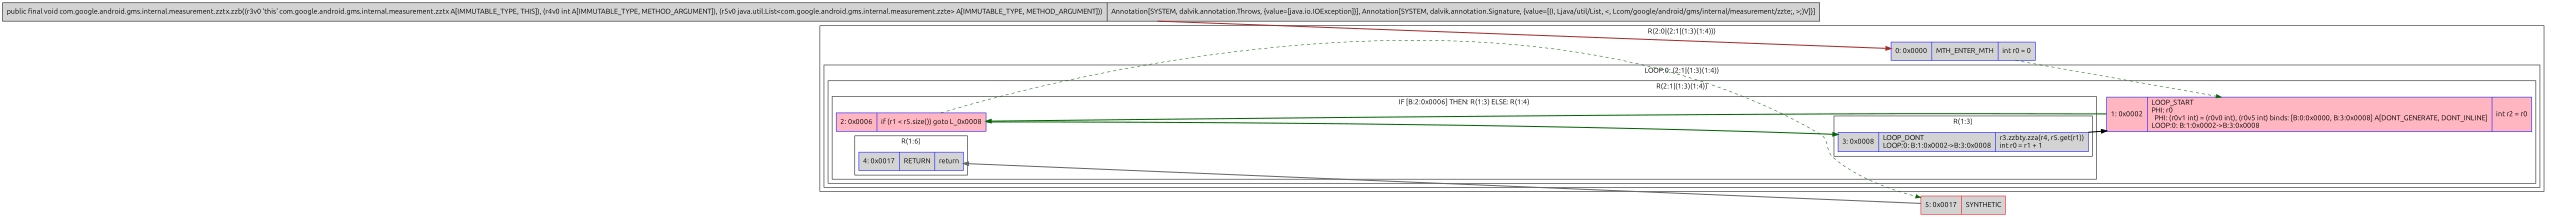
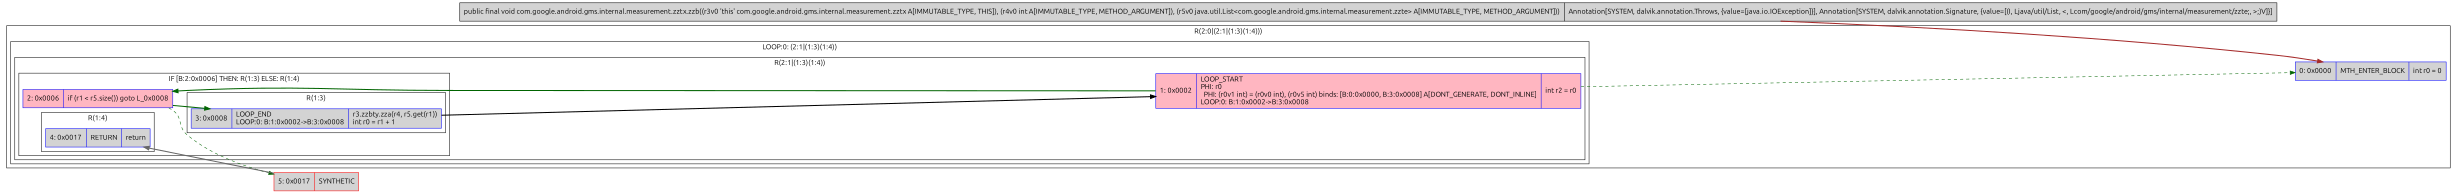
node "0: 0x0000": text "MTH_ENTER_MTH" -> "MTH_ENTER_BLOCK"
edge "0: 0x0000" -> "1: 0x0002": reversed
node "3: 0x0008": text "LOOP_DONT" -> "LOOP_END"
cluster "R(1:6)": label "R(1:6)" -> "R(1:4)"
